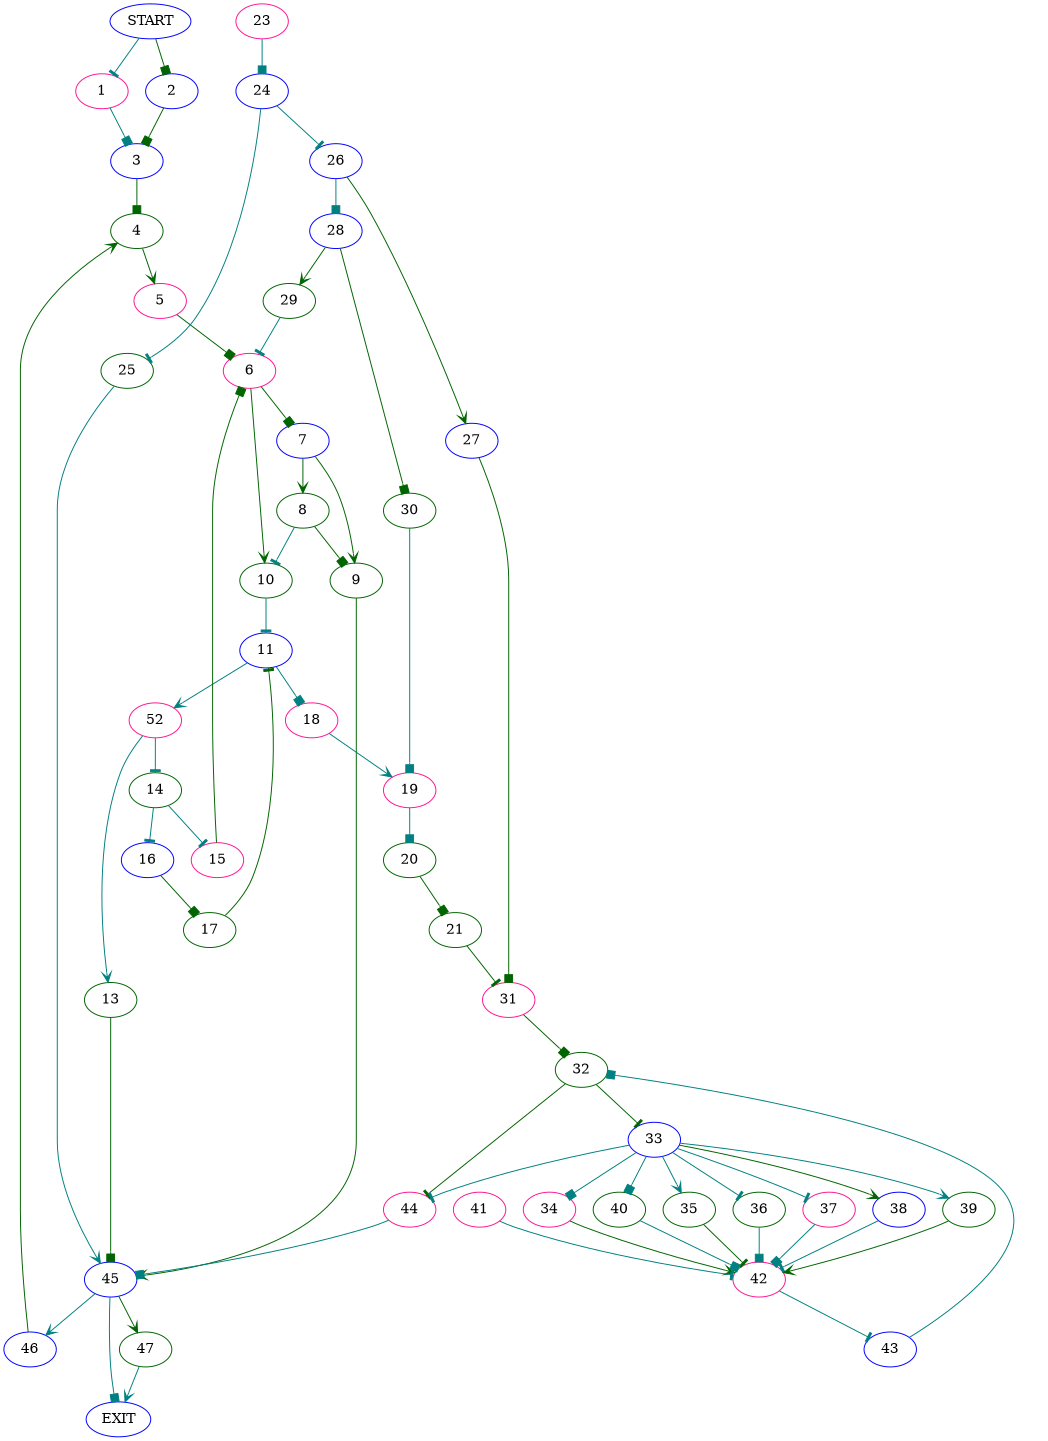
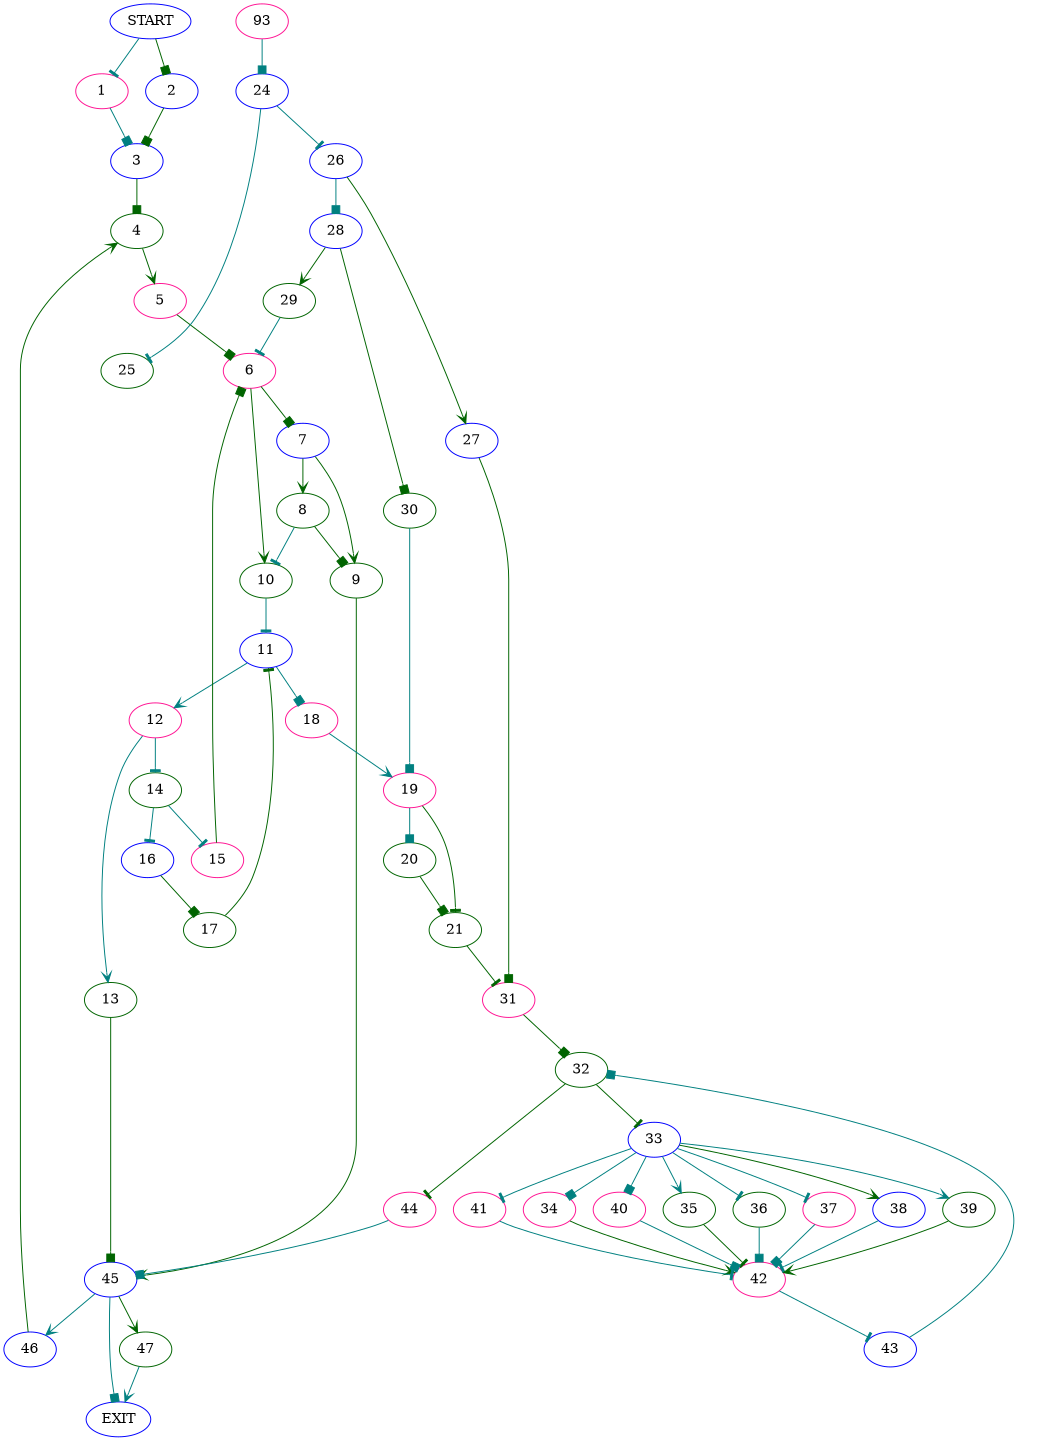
node "23": label "23" -> "93"
node "52": label "52" -> "12"
edge "25" -> "45": removed
edge "19" -> "21": added
edge "33" -> "44": now "33" -> "41"
node "40": color darkgreen -> deeppink
